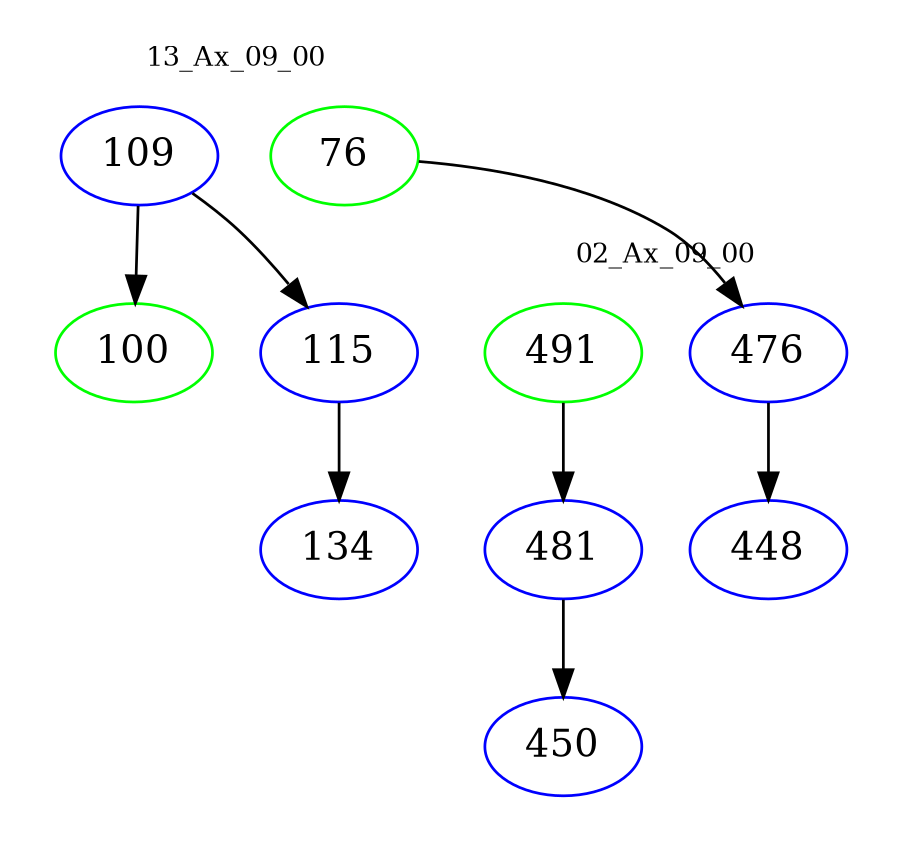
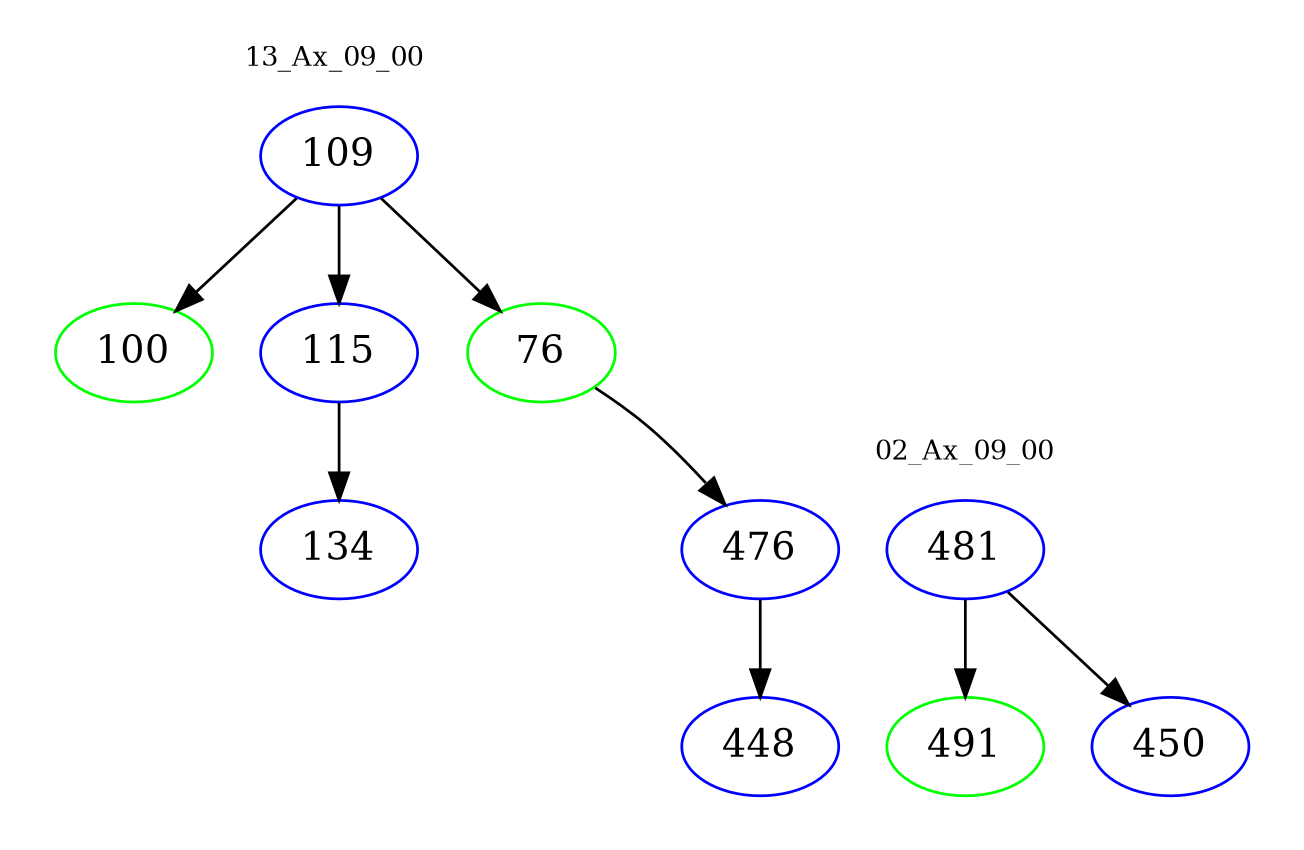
edge "109" -> "76": added
edge "491" -> "481": reversed
